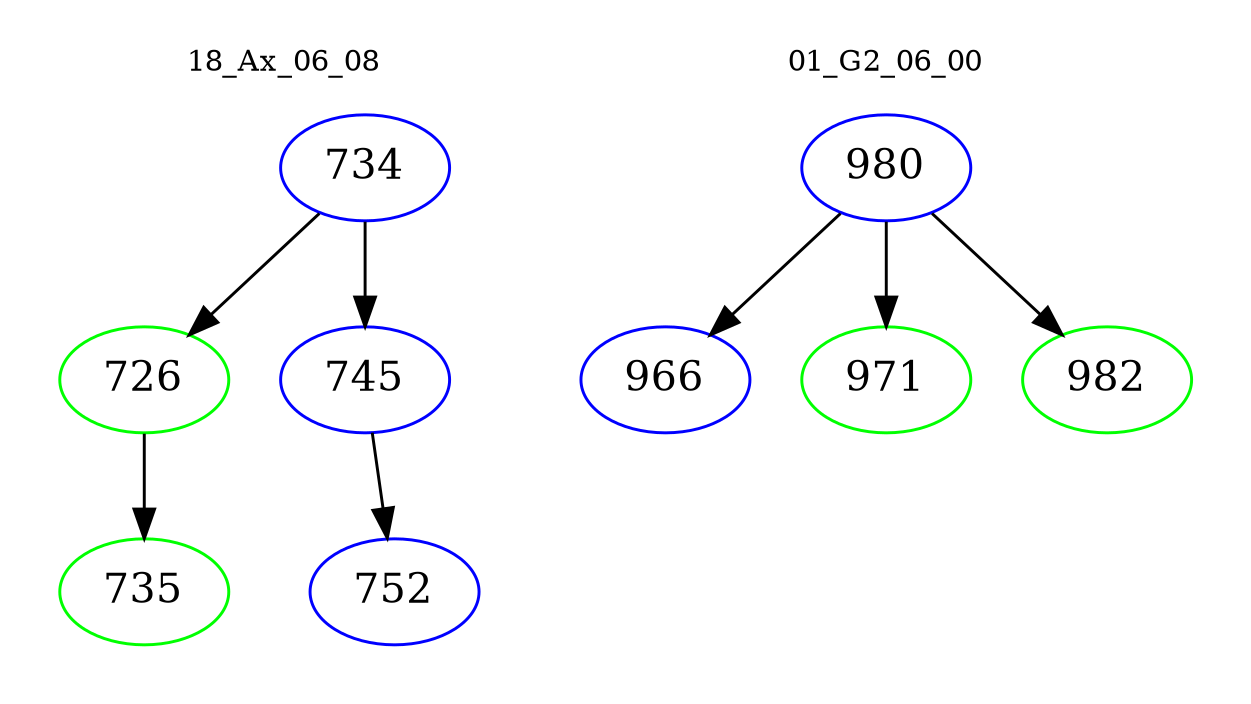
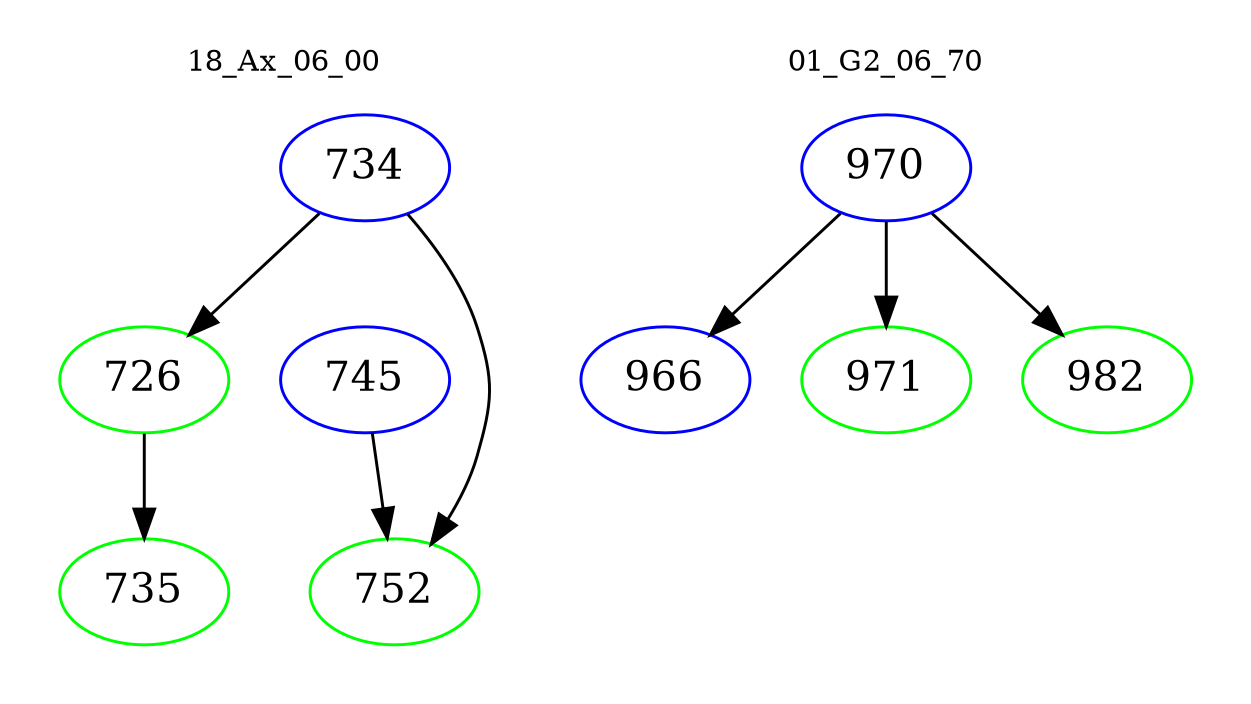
cluster "18_Ax_06_08": label "18_Ax_06_08" -> "18_Ax_06_00"
cluster "01_G2_06_00": label "01_G2_06_00" -> "01_G2_06_70"
node "980": label "980" -> "970"
edge "734" -> "745": now "734" -> "752"
node "752": color blue -> green
